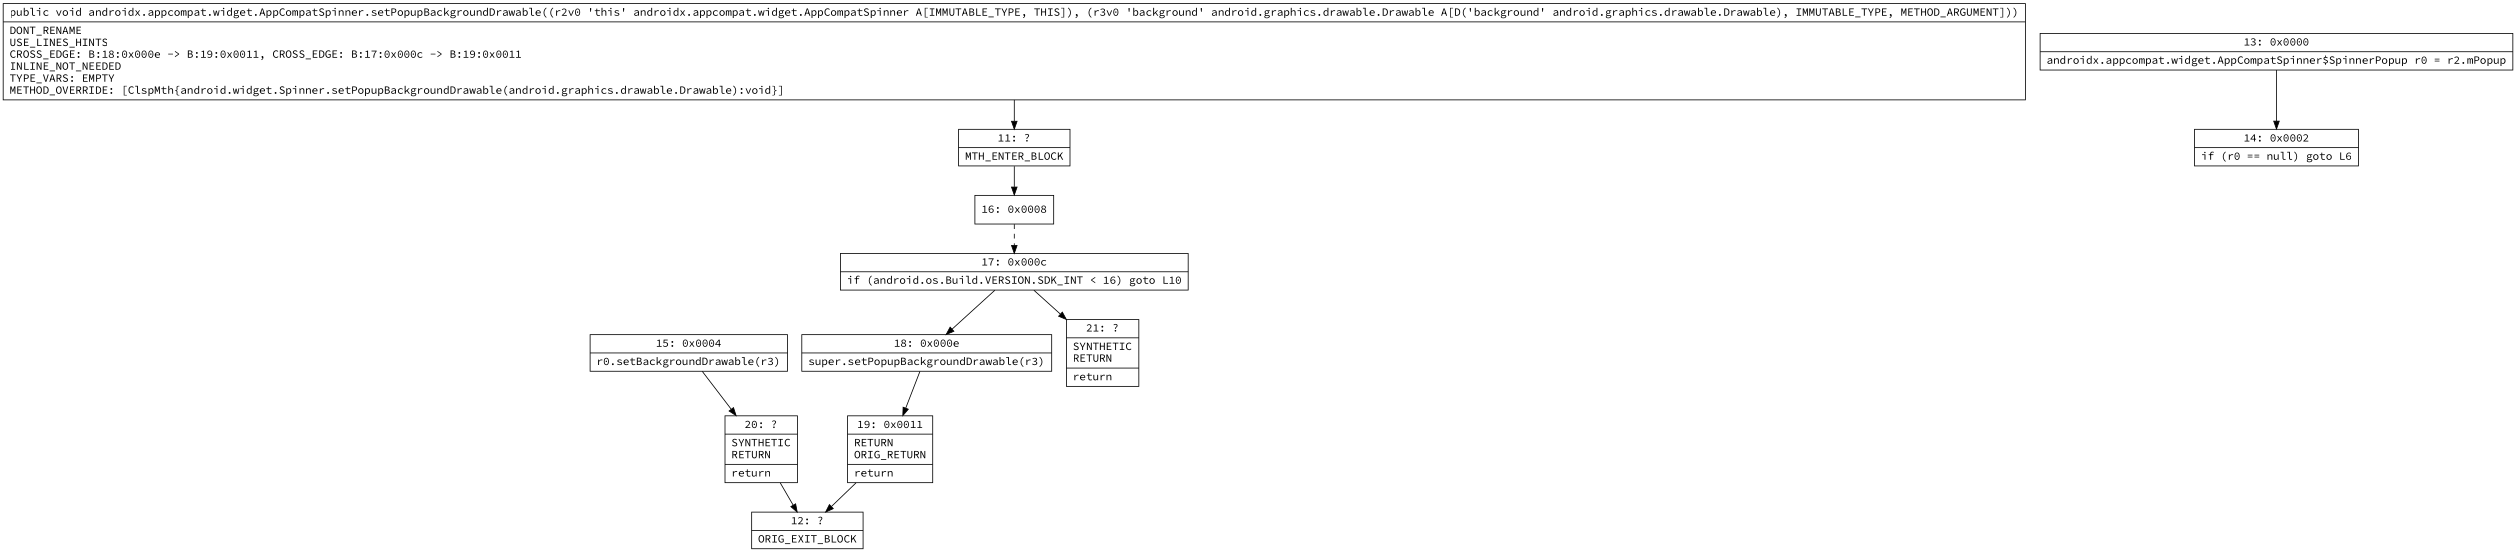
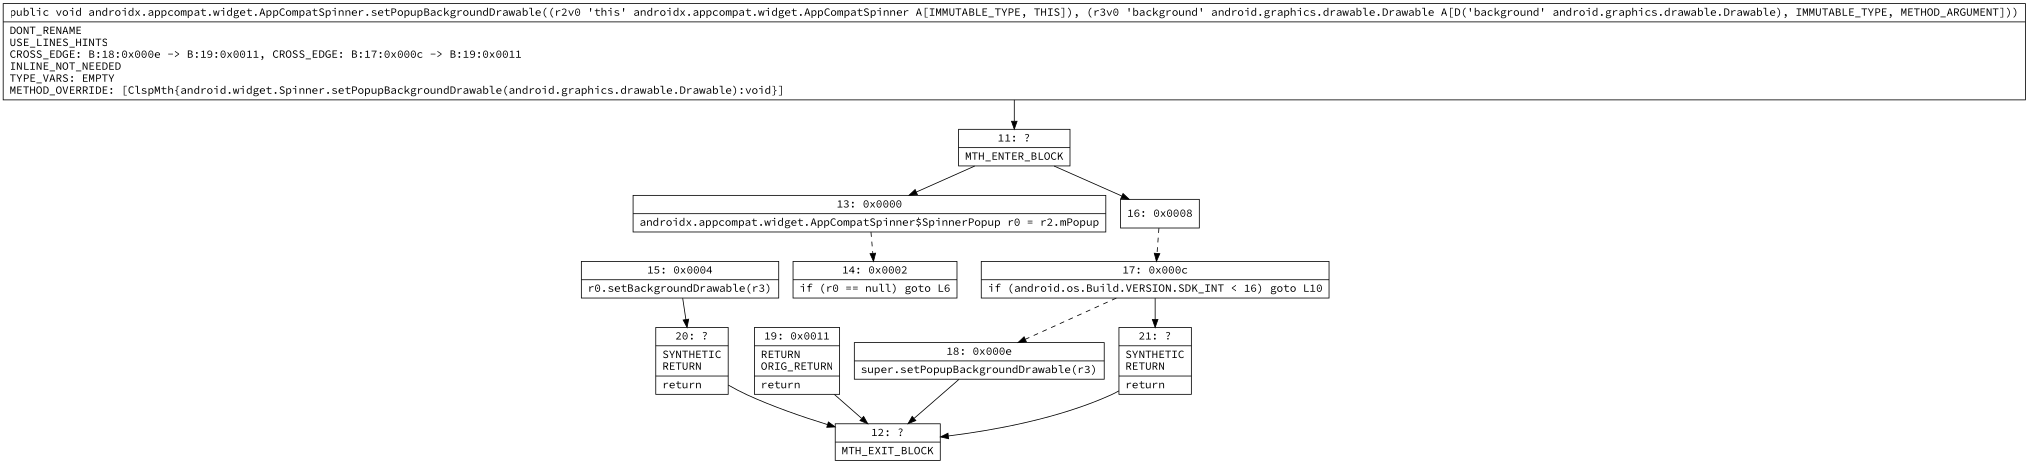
edge "13: 0x0000" -> "14: 0x0002": style solid -> dashed
edge "11: ?" -> "13: 0x0000": added
edge "17: 0x000c" -> "18: 0x000e": style solid -> dashed
edge "18: 0x000e" -> "19: 0x0011": now "18: 0x000e" -> "12: ?"
edge "21: ?" -> "12: ?": added
node "12: ?": text "ORIG_EXIT_BLOCK" -> "MTH_EXIT_BLOCK"
